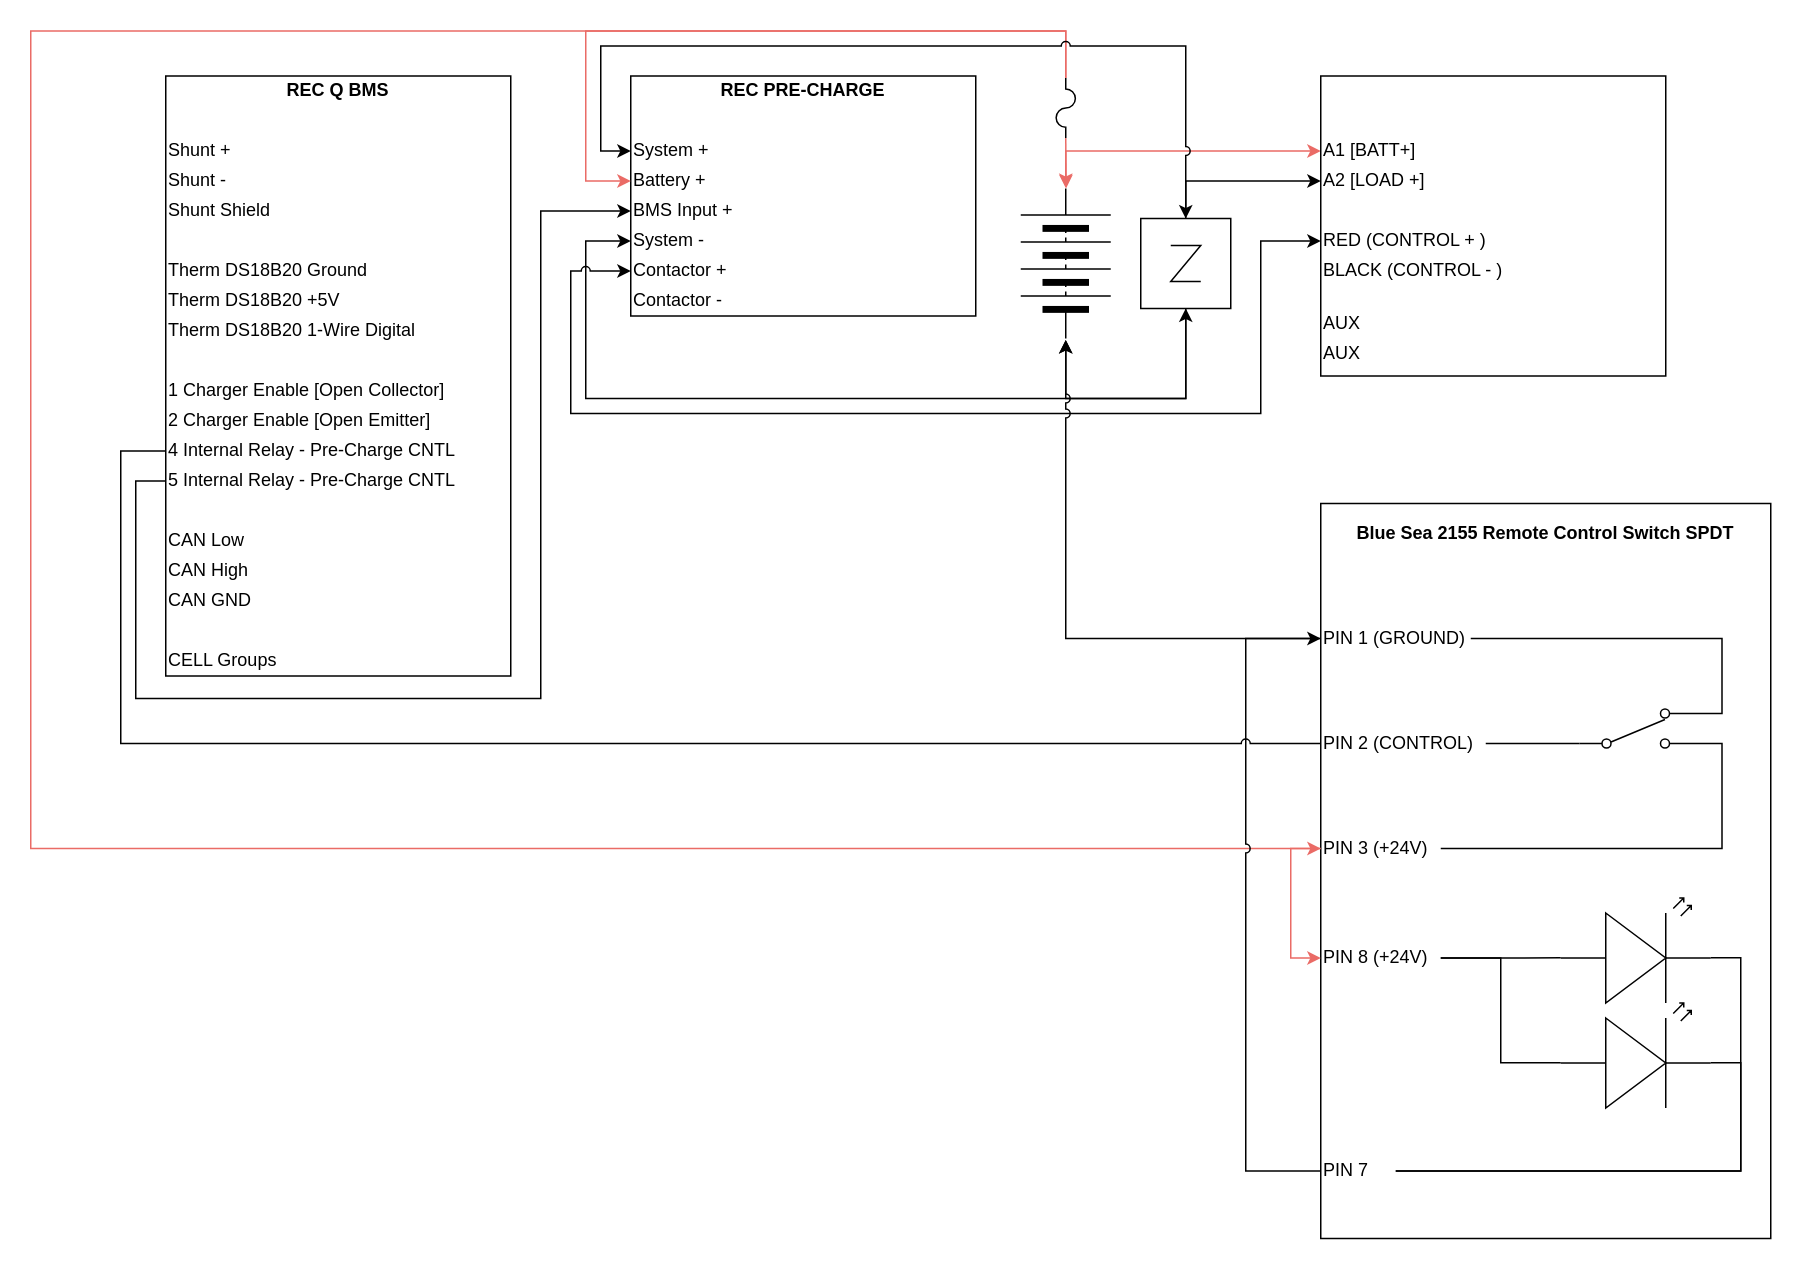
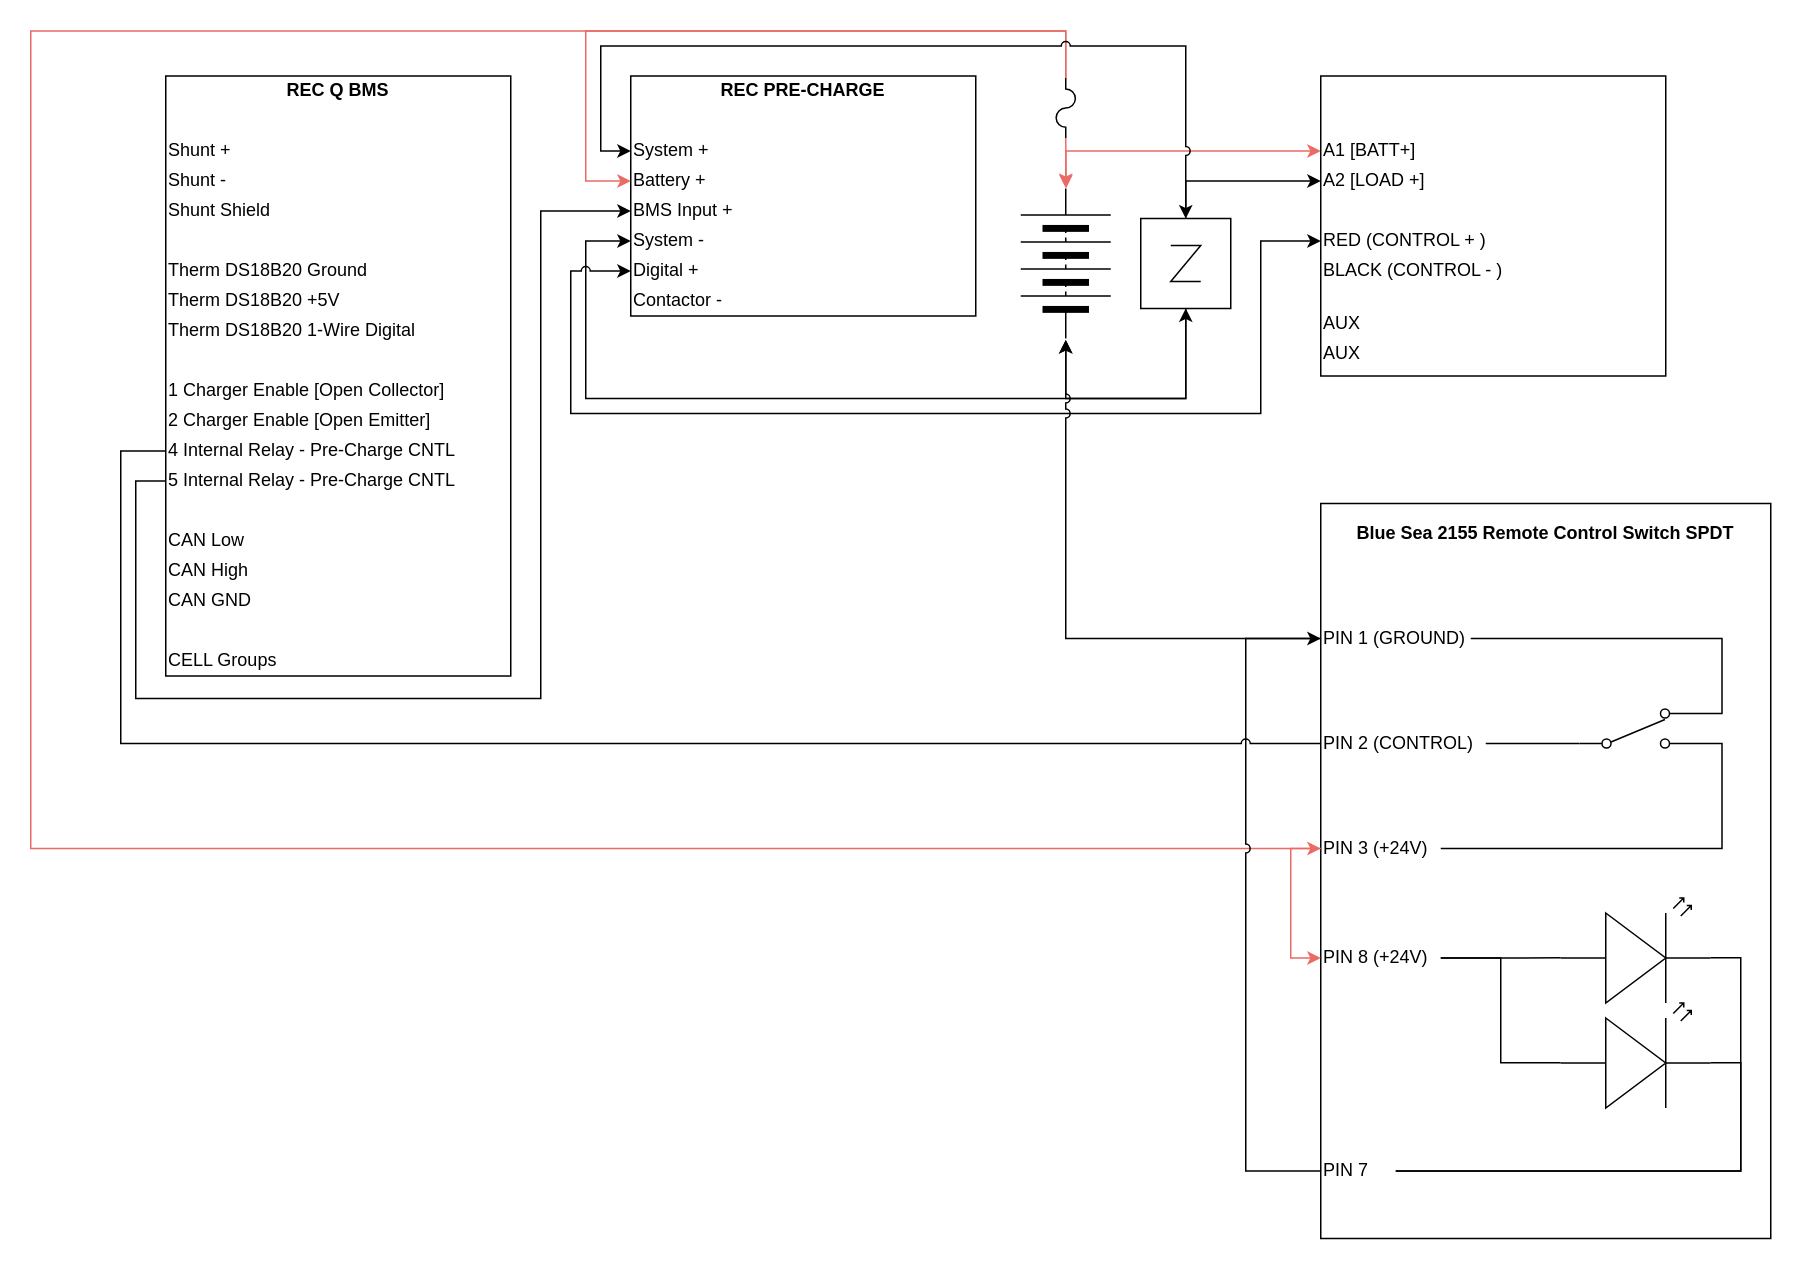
node "Contactor +": label "Contactor +" -> "Digital +"
